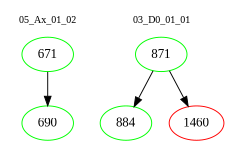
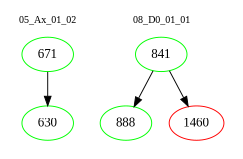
cluster "03_D0_01_01": label "03_D0_01_01" -> "08_D0_01_01"
node "871": label "871" -> "841"
node "690": label "690" -> "630"
node "884": label "884" -> "888"
